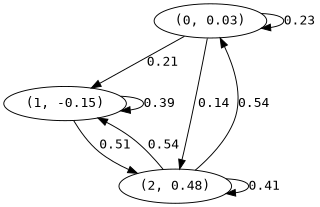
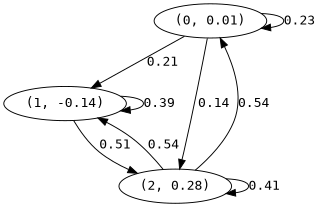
node "(0, 0.03)": label "(0, 0.03)" -> "(0, 0.01)"
node "(1, -0.15)": label "(1, -0.15)" -> "(1, -0.14)"
node "(2, 0.48)": label "(2, 0.48)" -> "(2, 0.28)"
